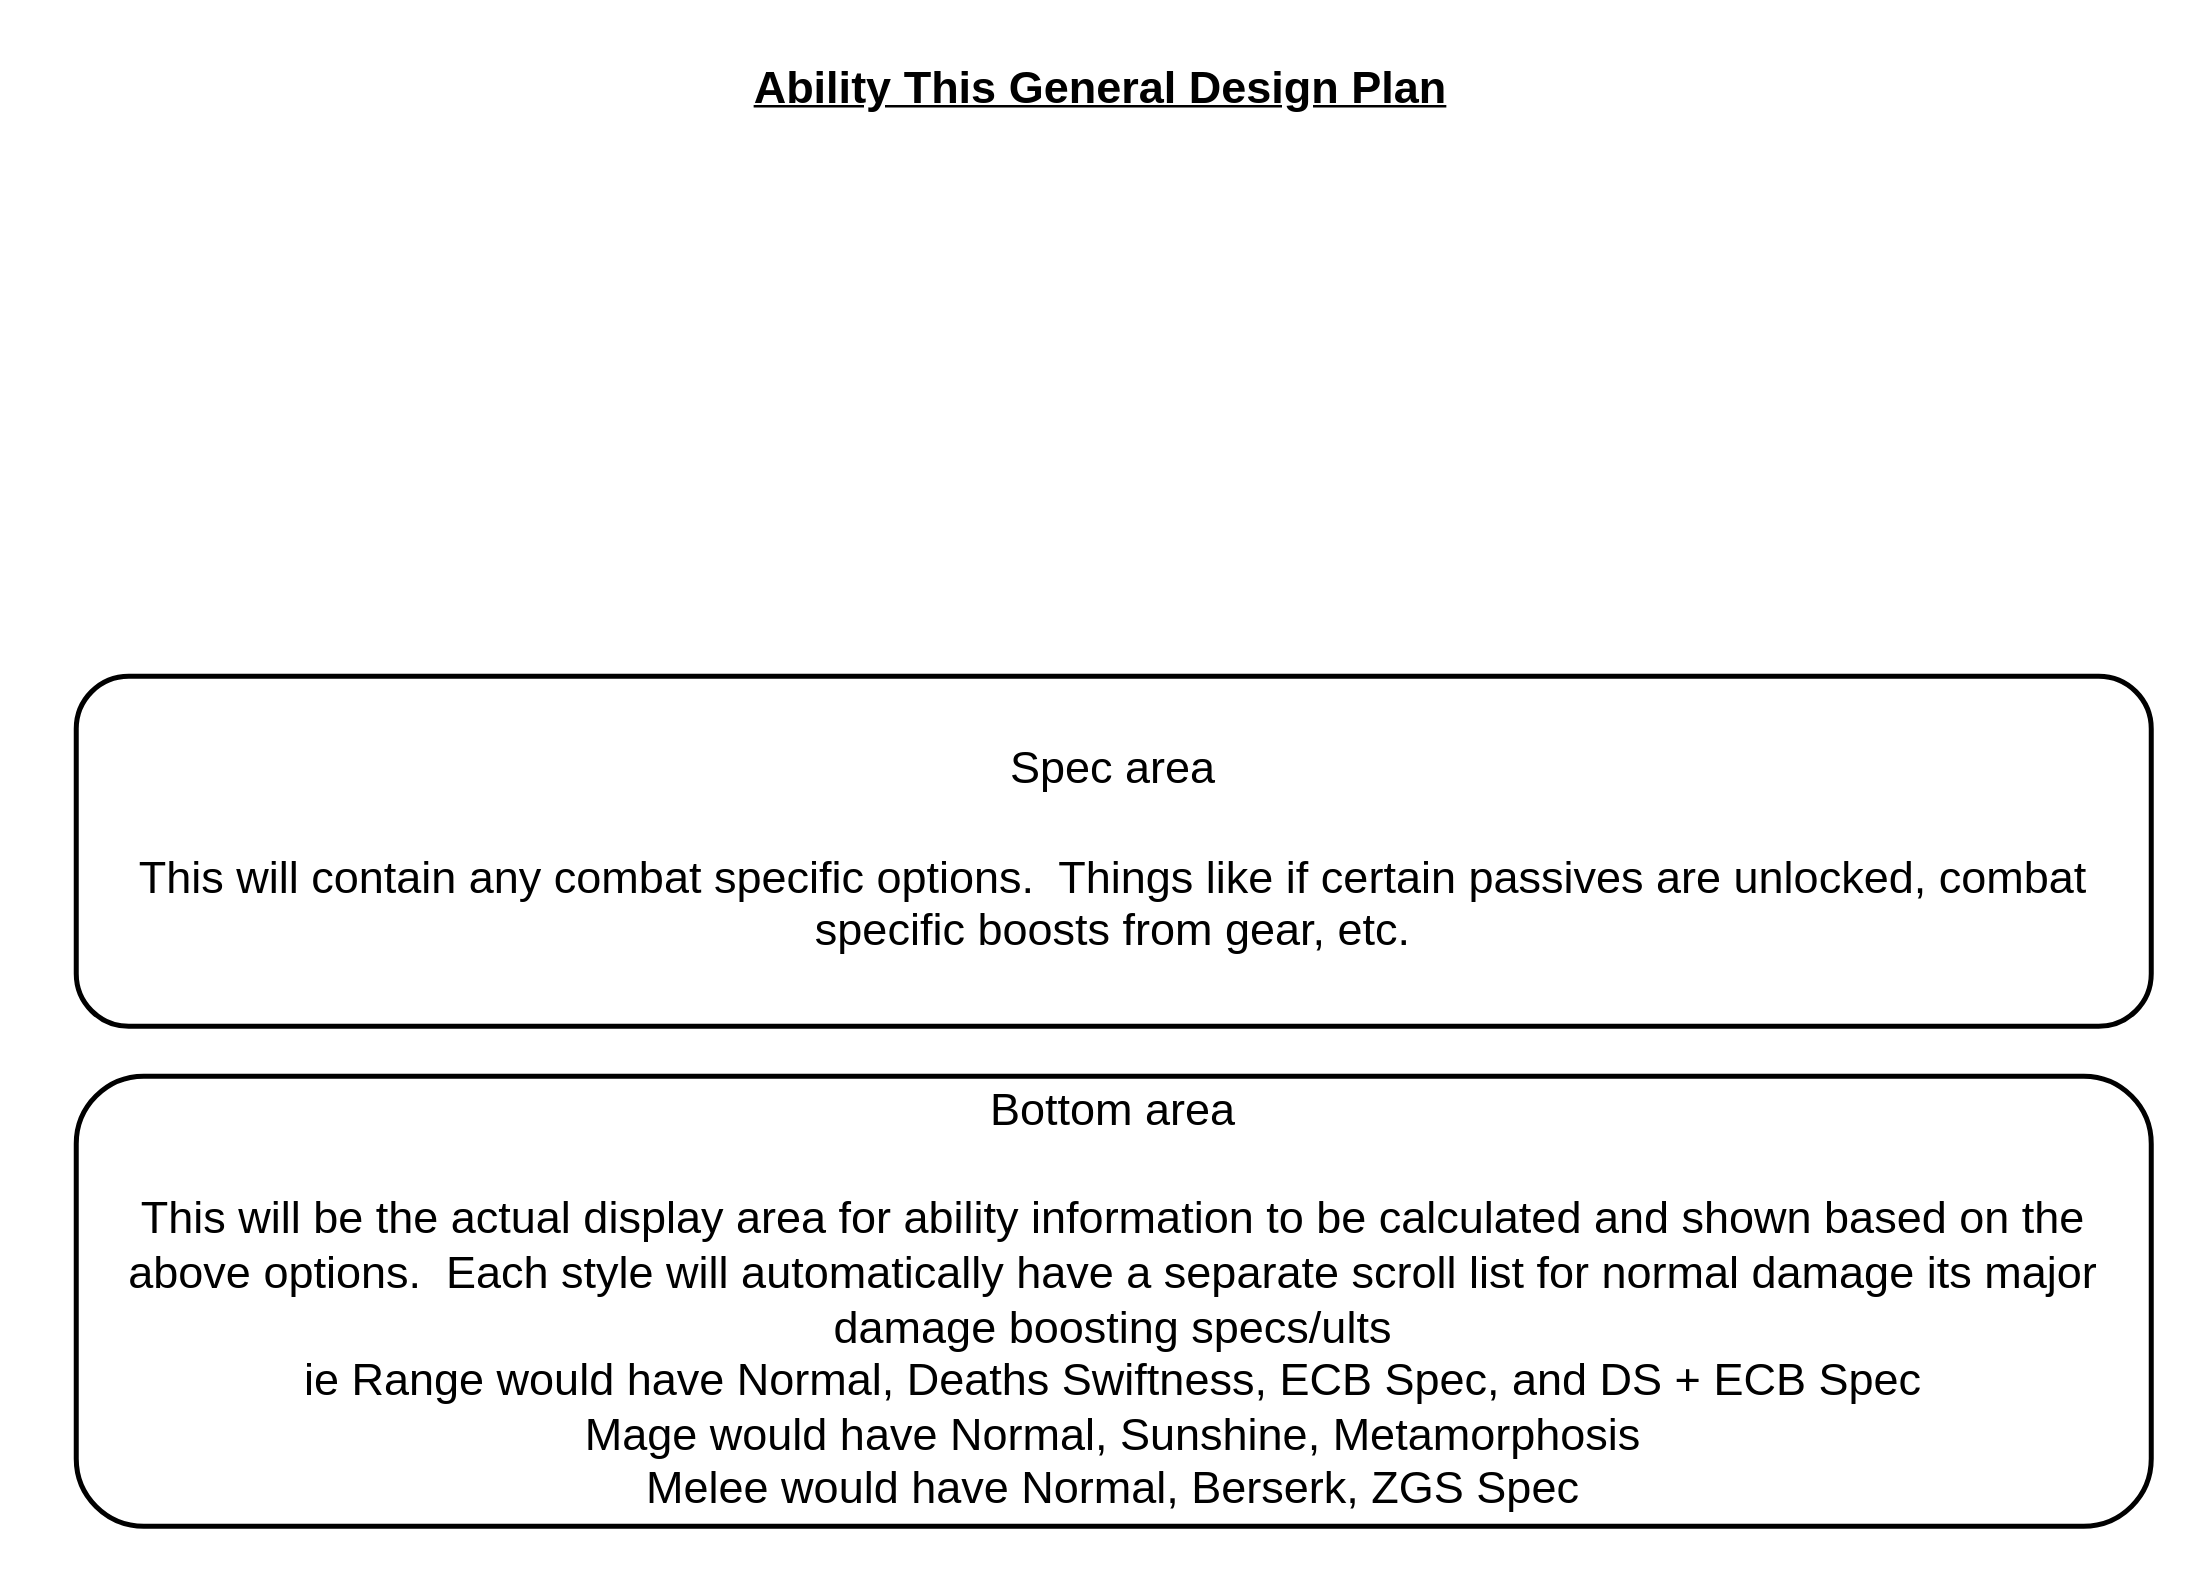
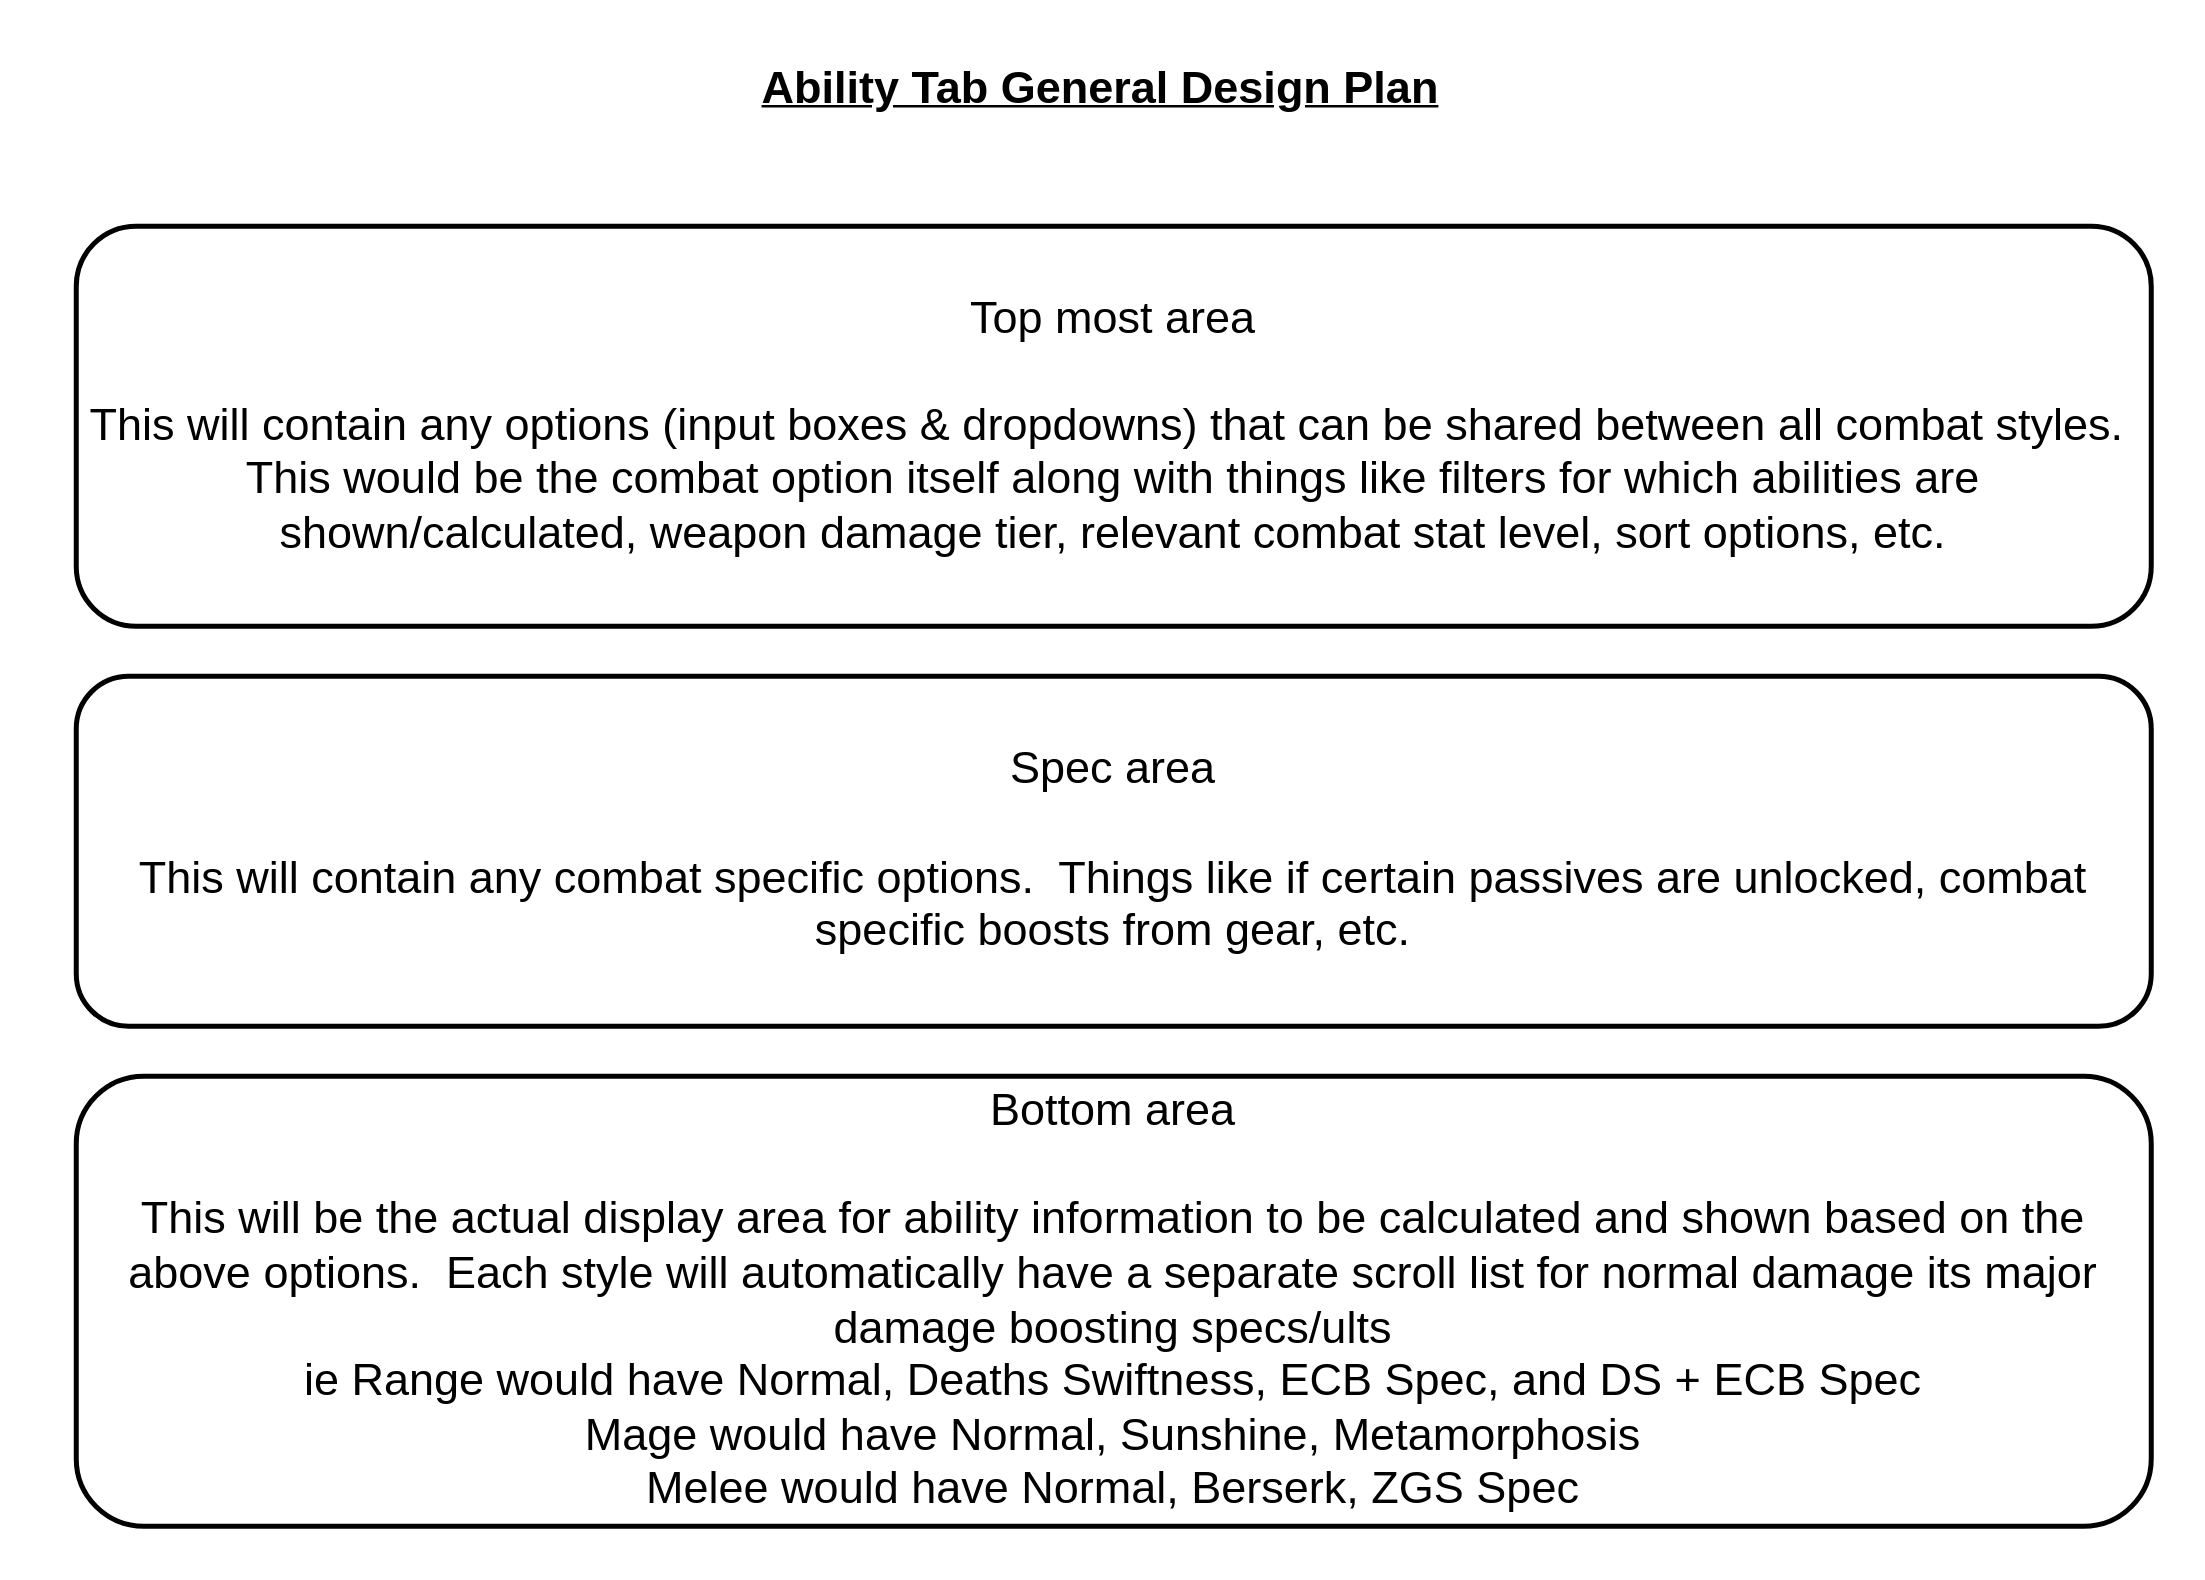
node "Ability This General Design Plan": label "Ability This General Design Plan" -> "Ability Tab General Design Plan"
node "Top most area This will contain any options (input boxes & dropdowns) that can be shared between all combat styles. This would be the combat option itself along with things like filters for which abilities are shown/calculated, weapon damage tier, relevant combat stat level, sort options, etc.": added
